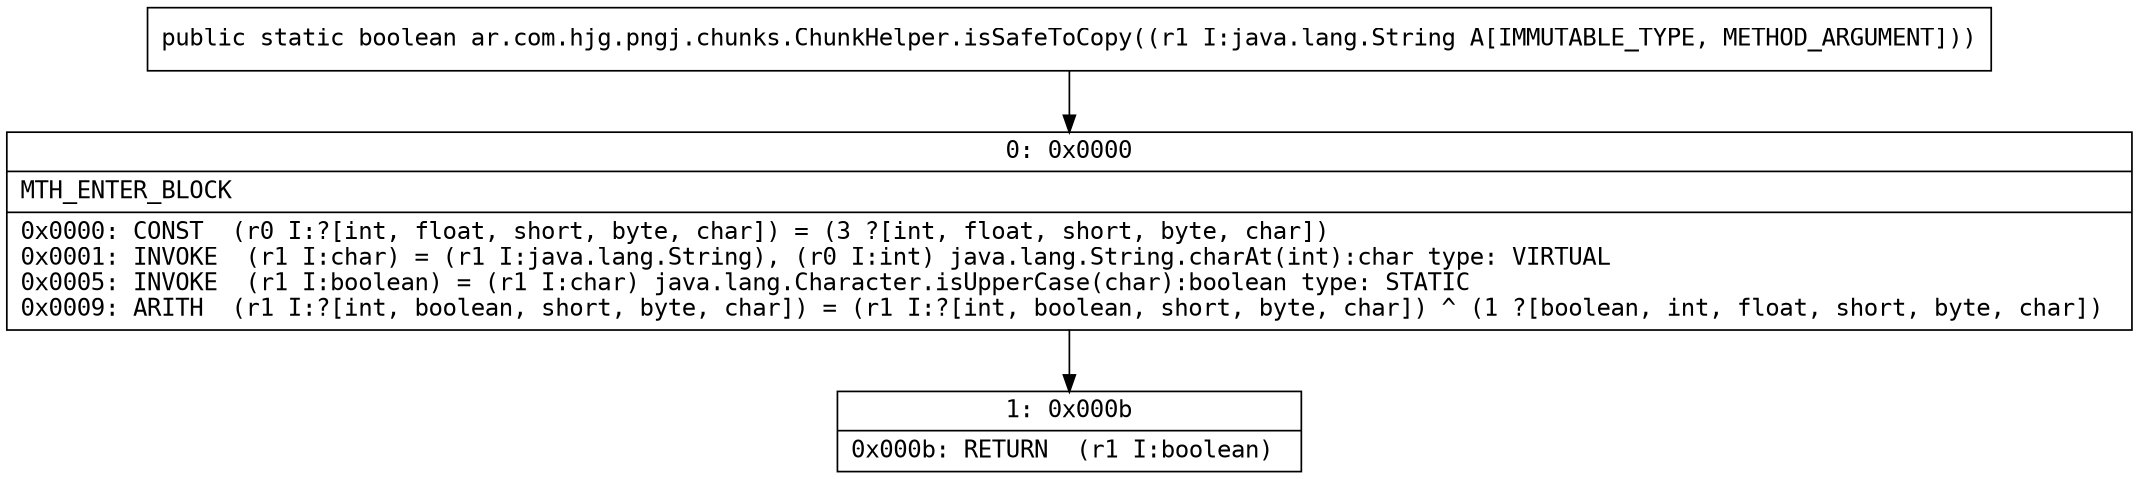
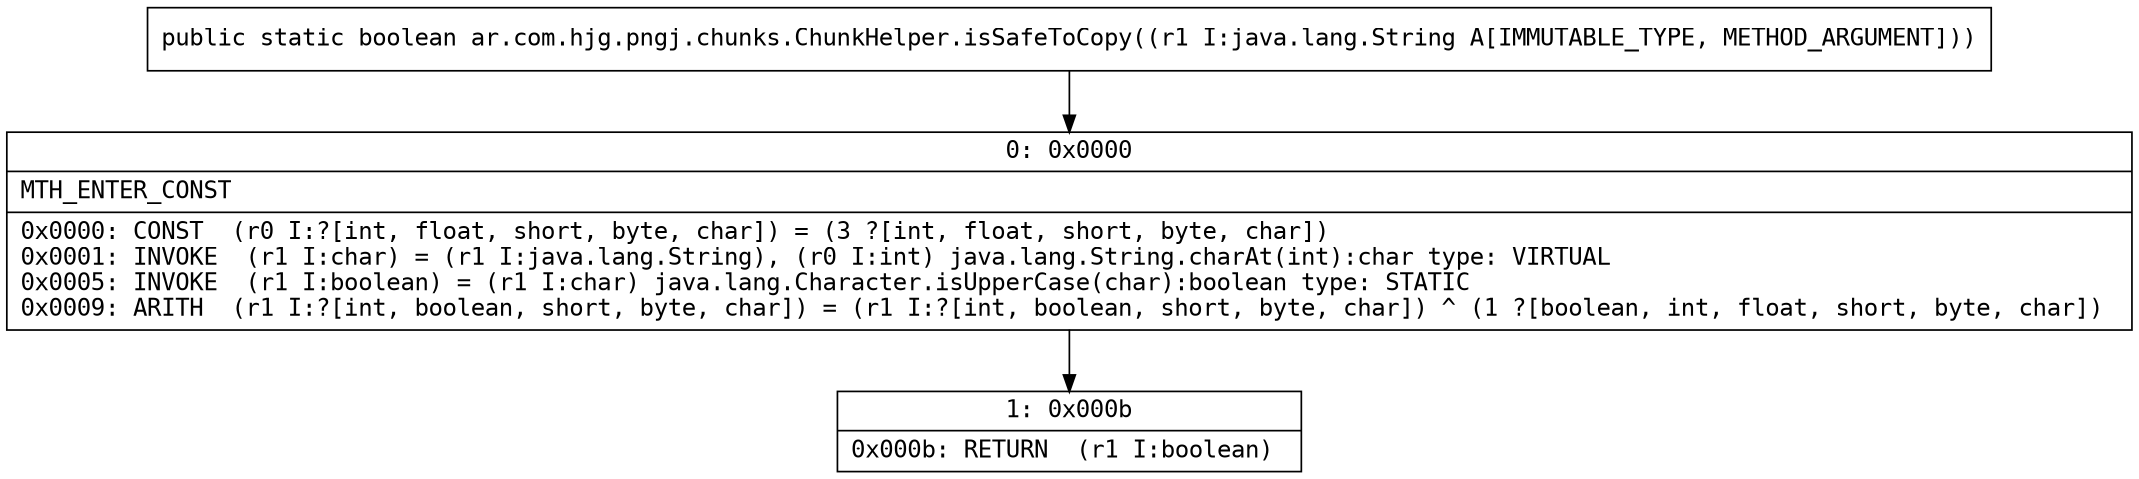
node "0: 0x0000": text "MTH_ENTER_BLOCK" -> "MTH_ENTER_CONST"
